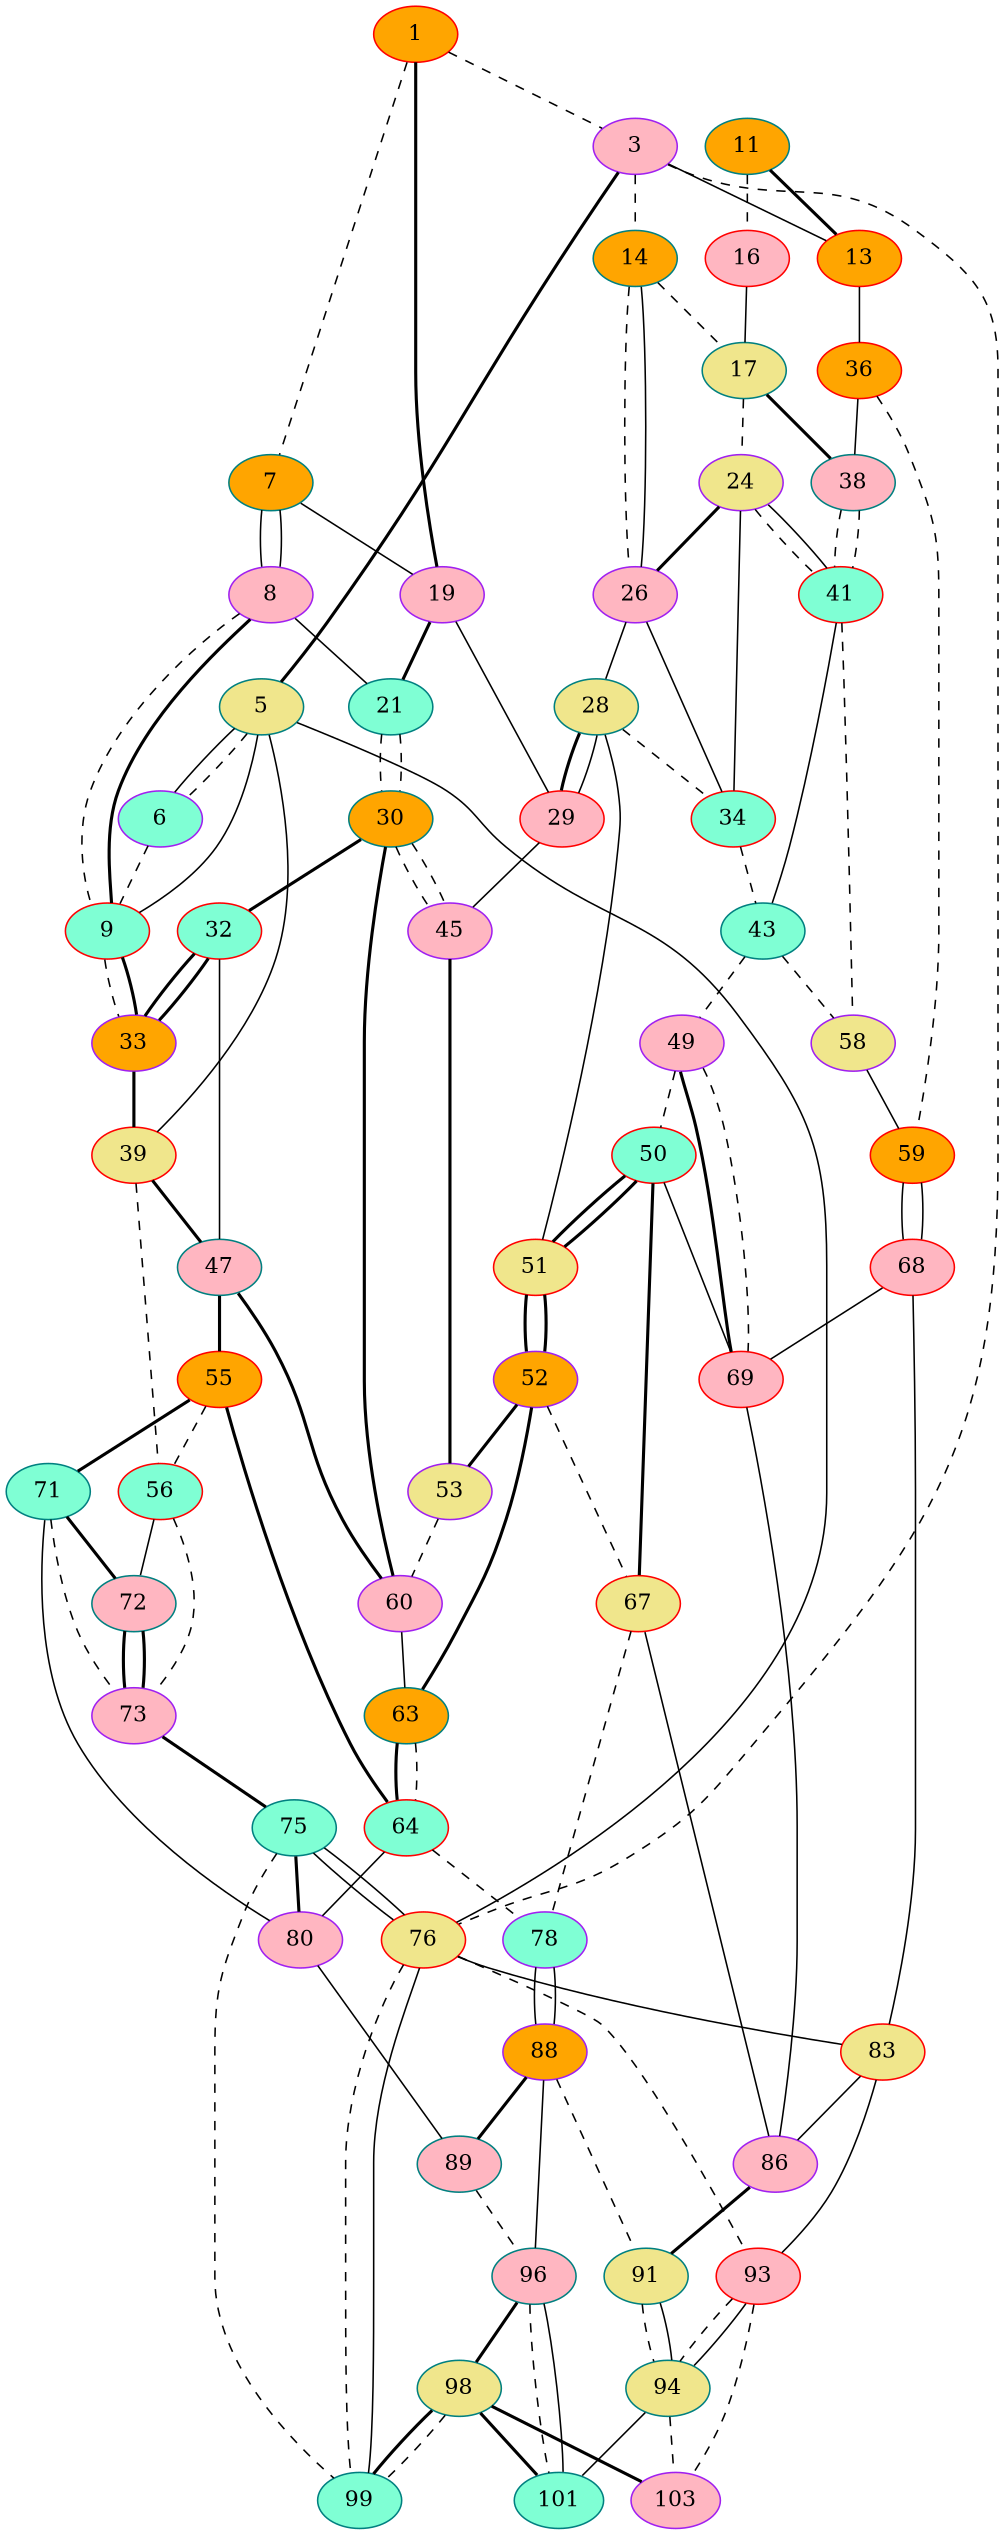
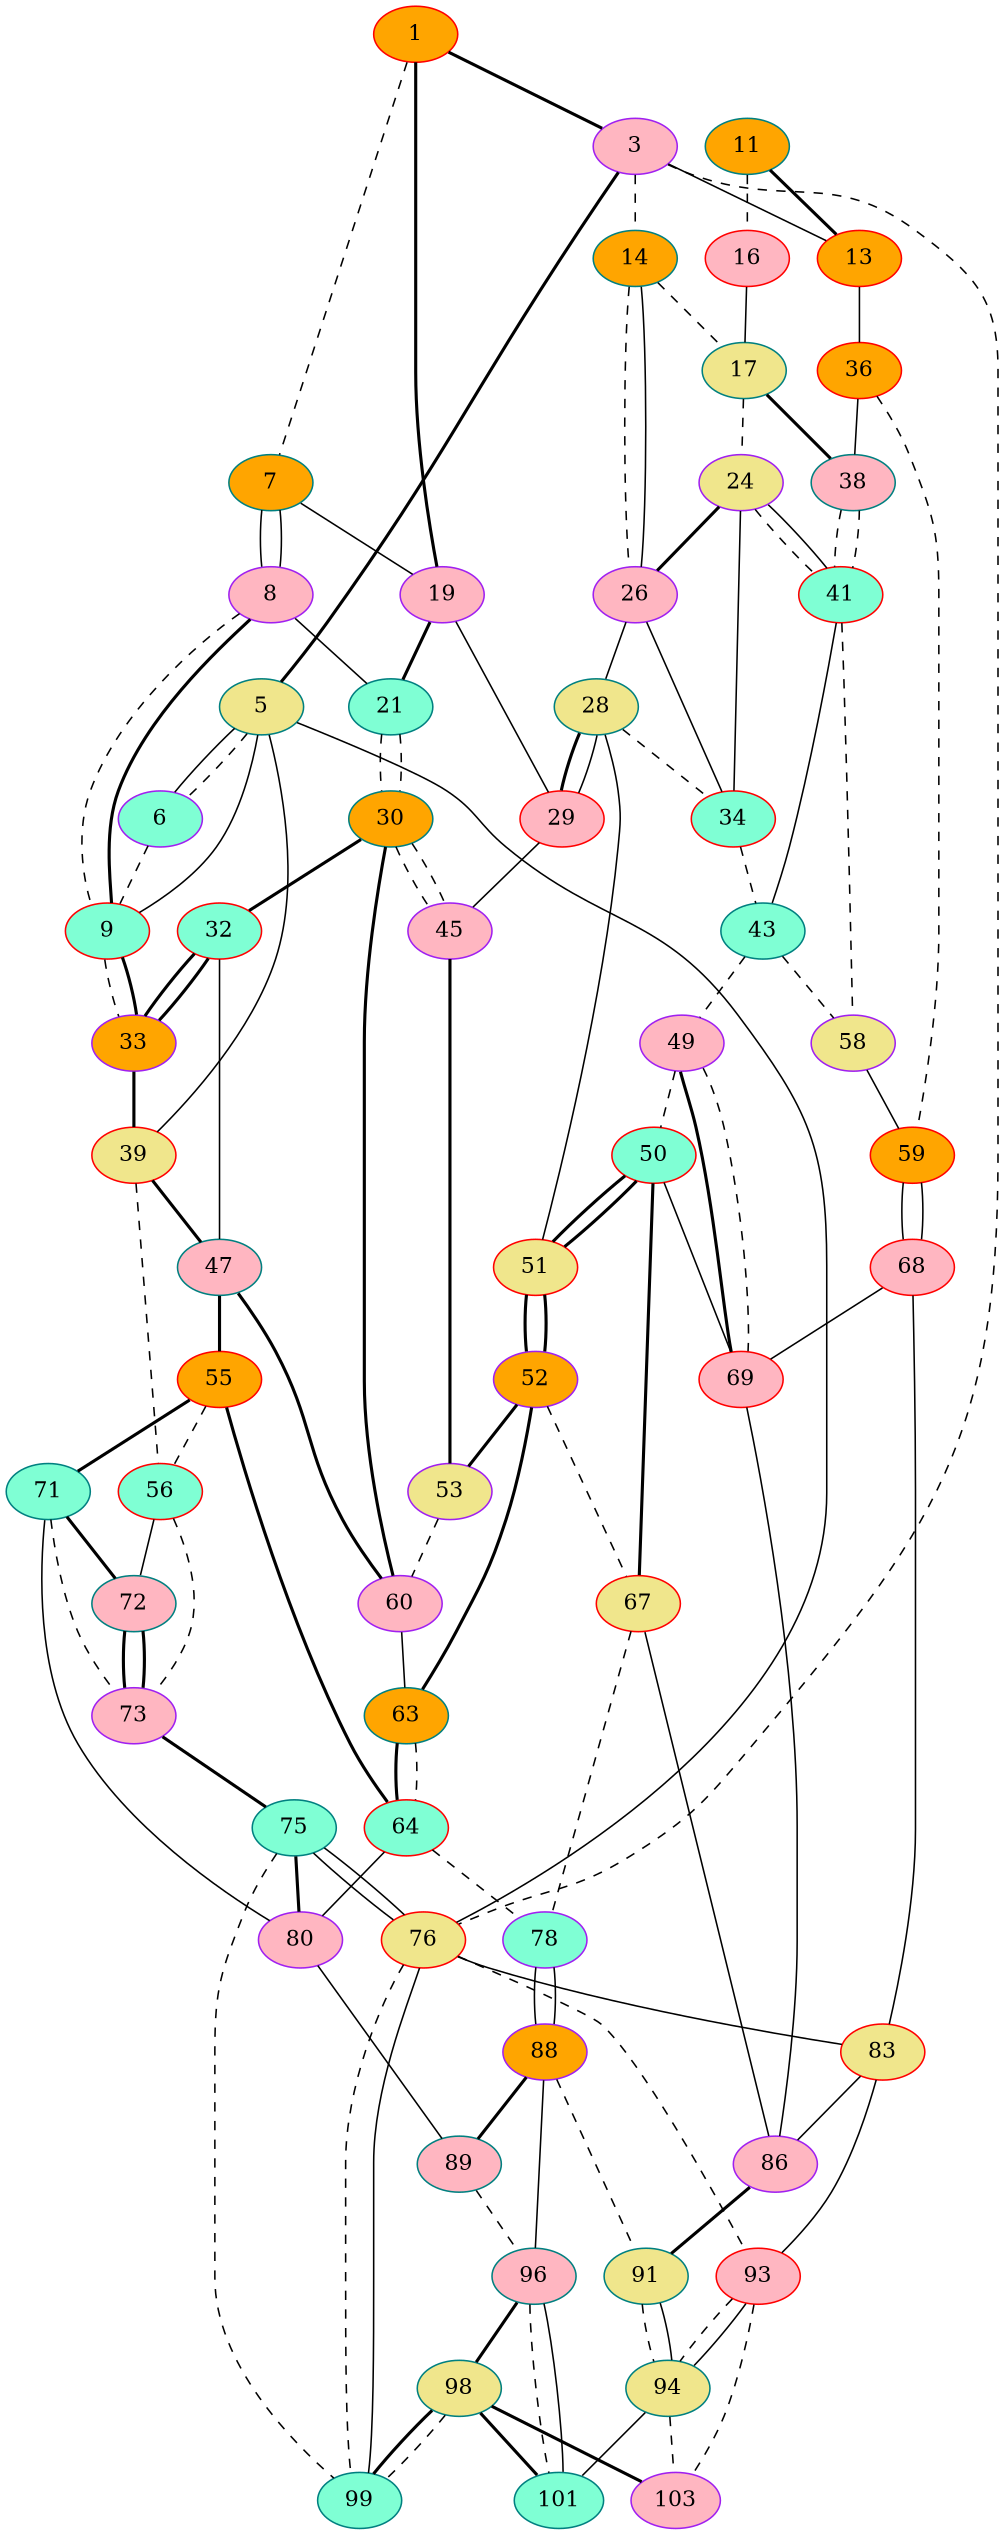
edge "1" -- "3": style dashed -> bold
